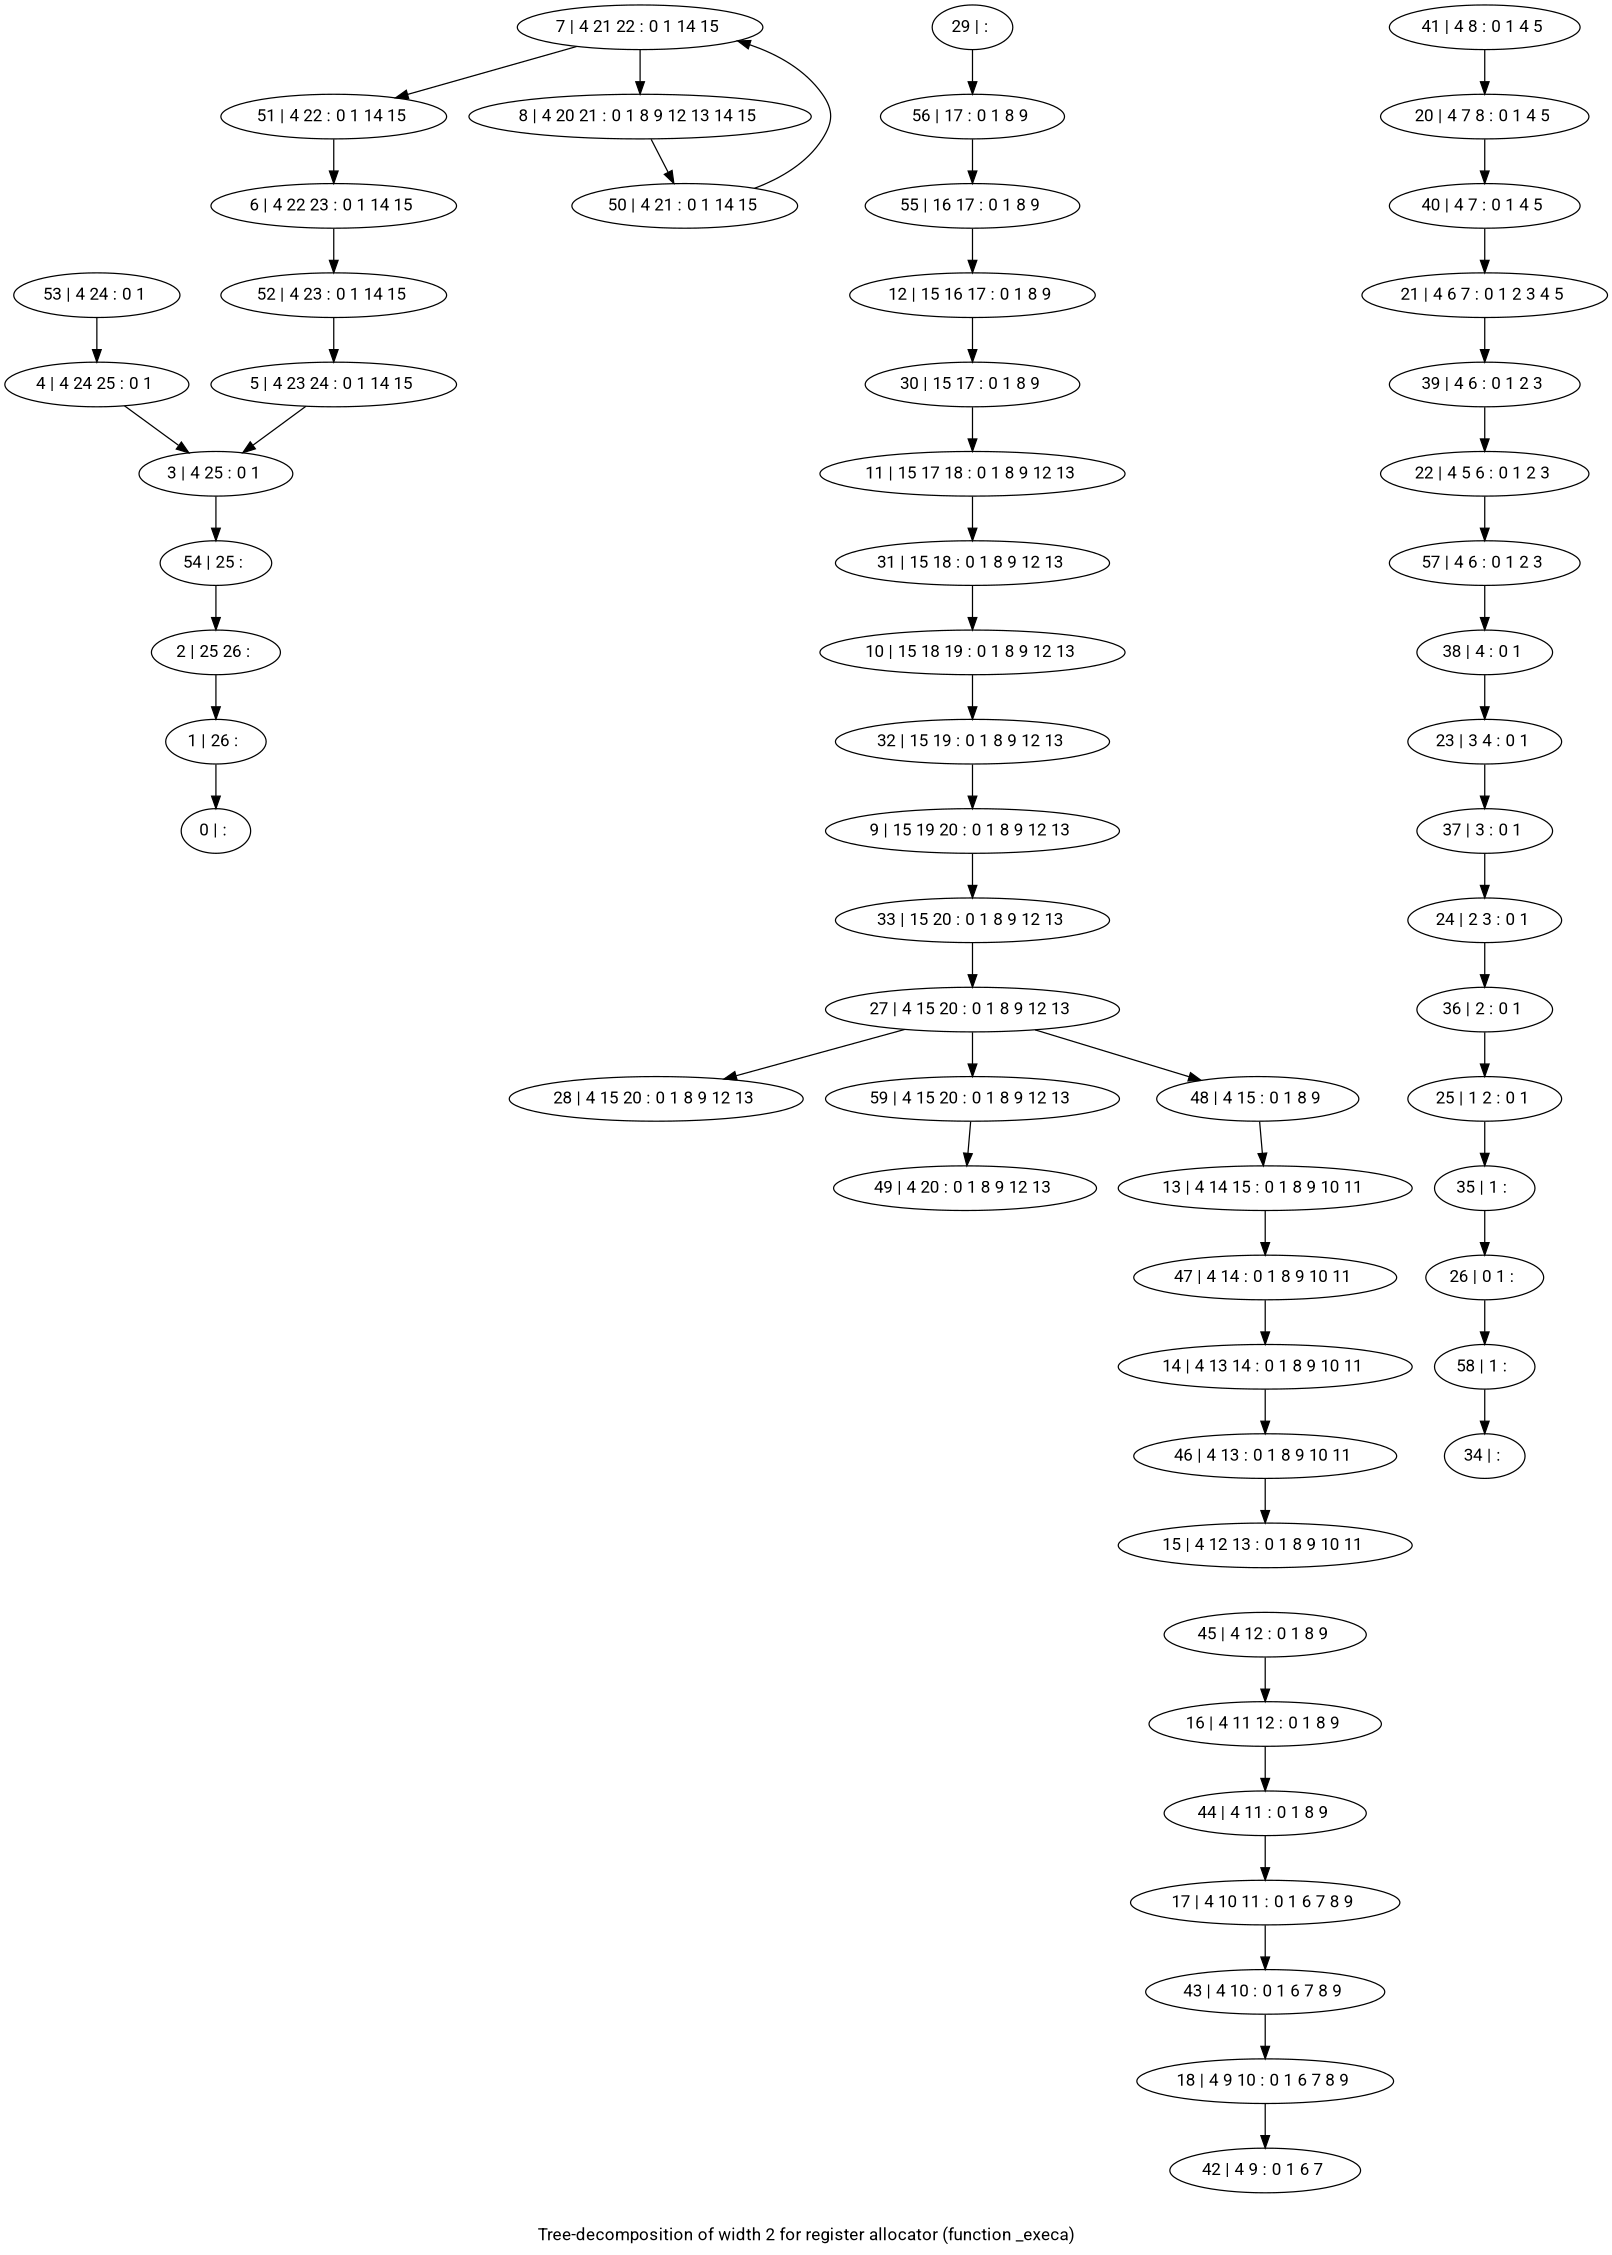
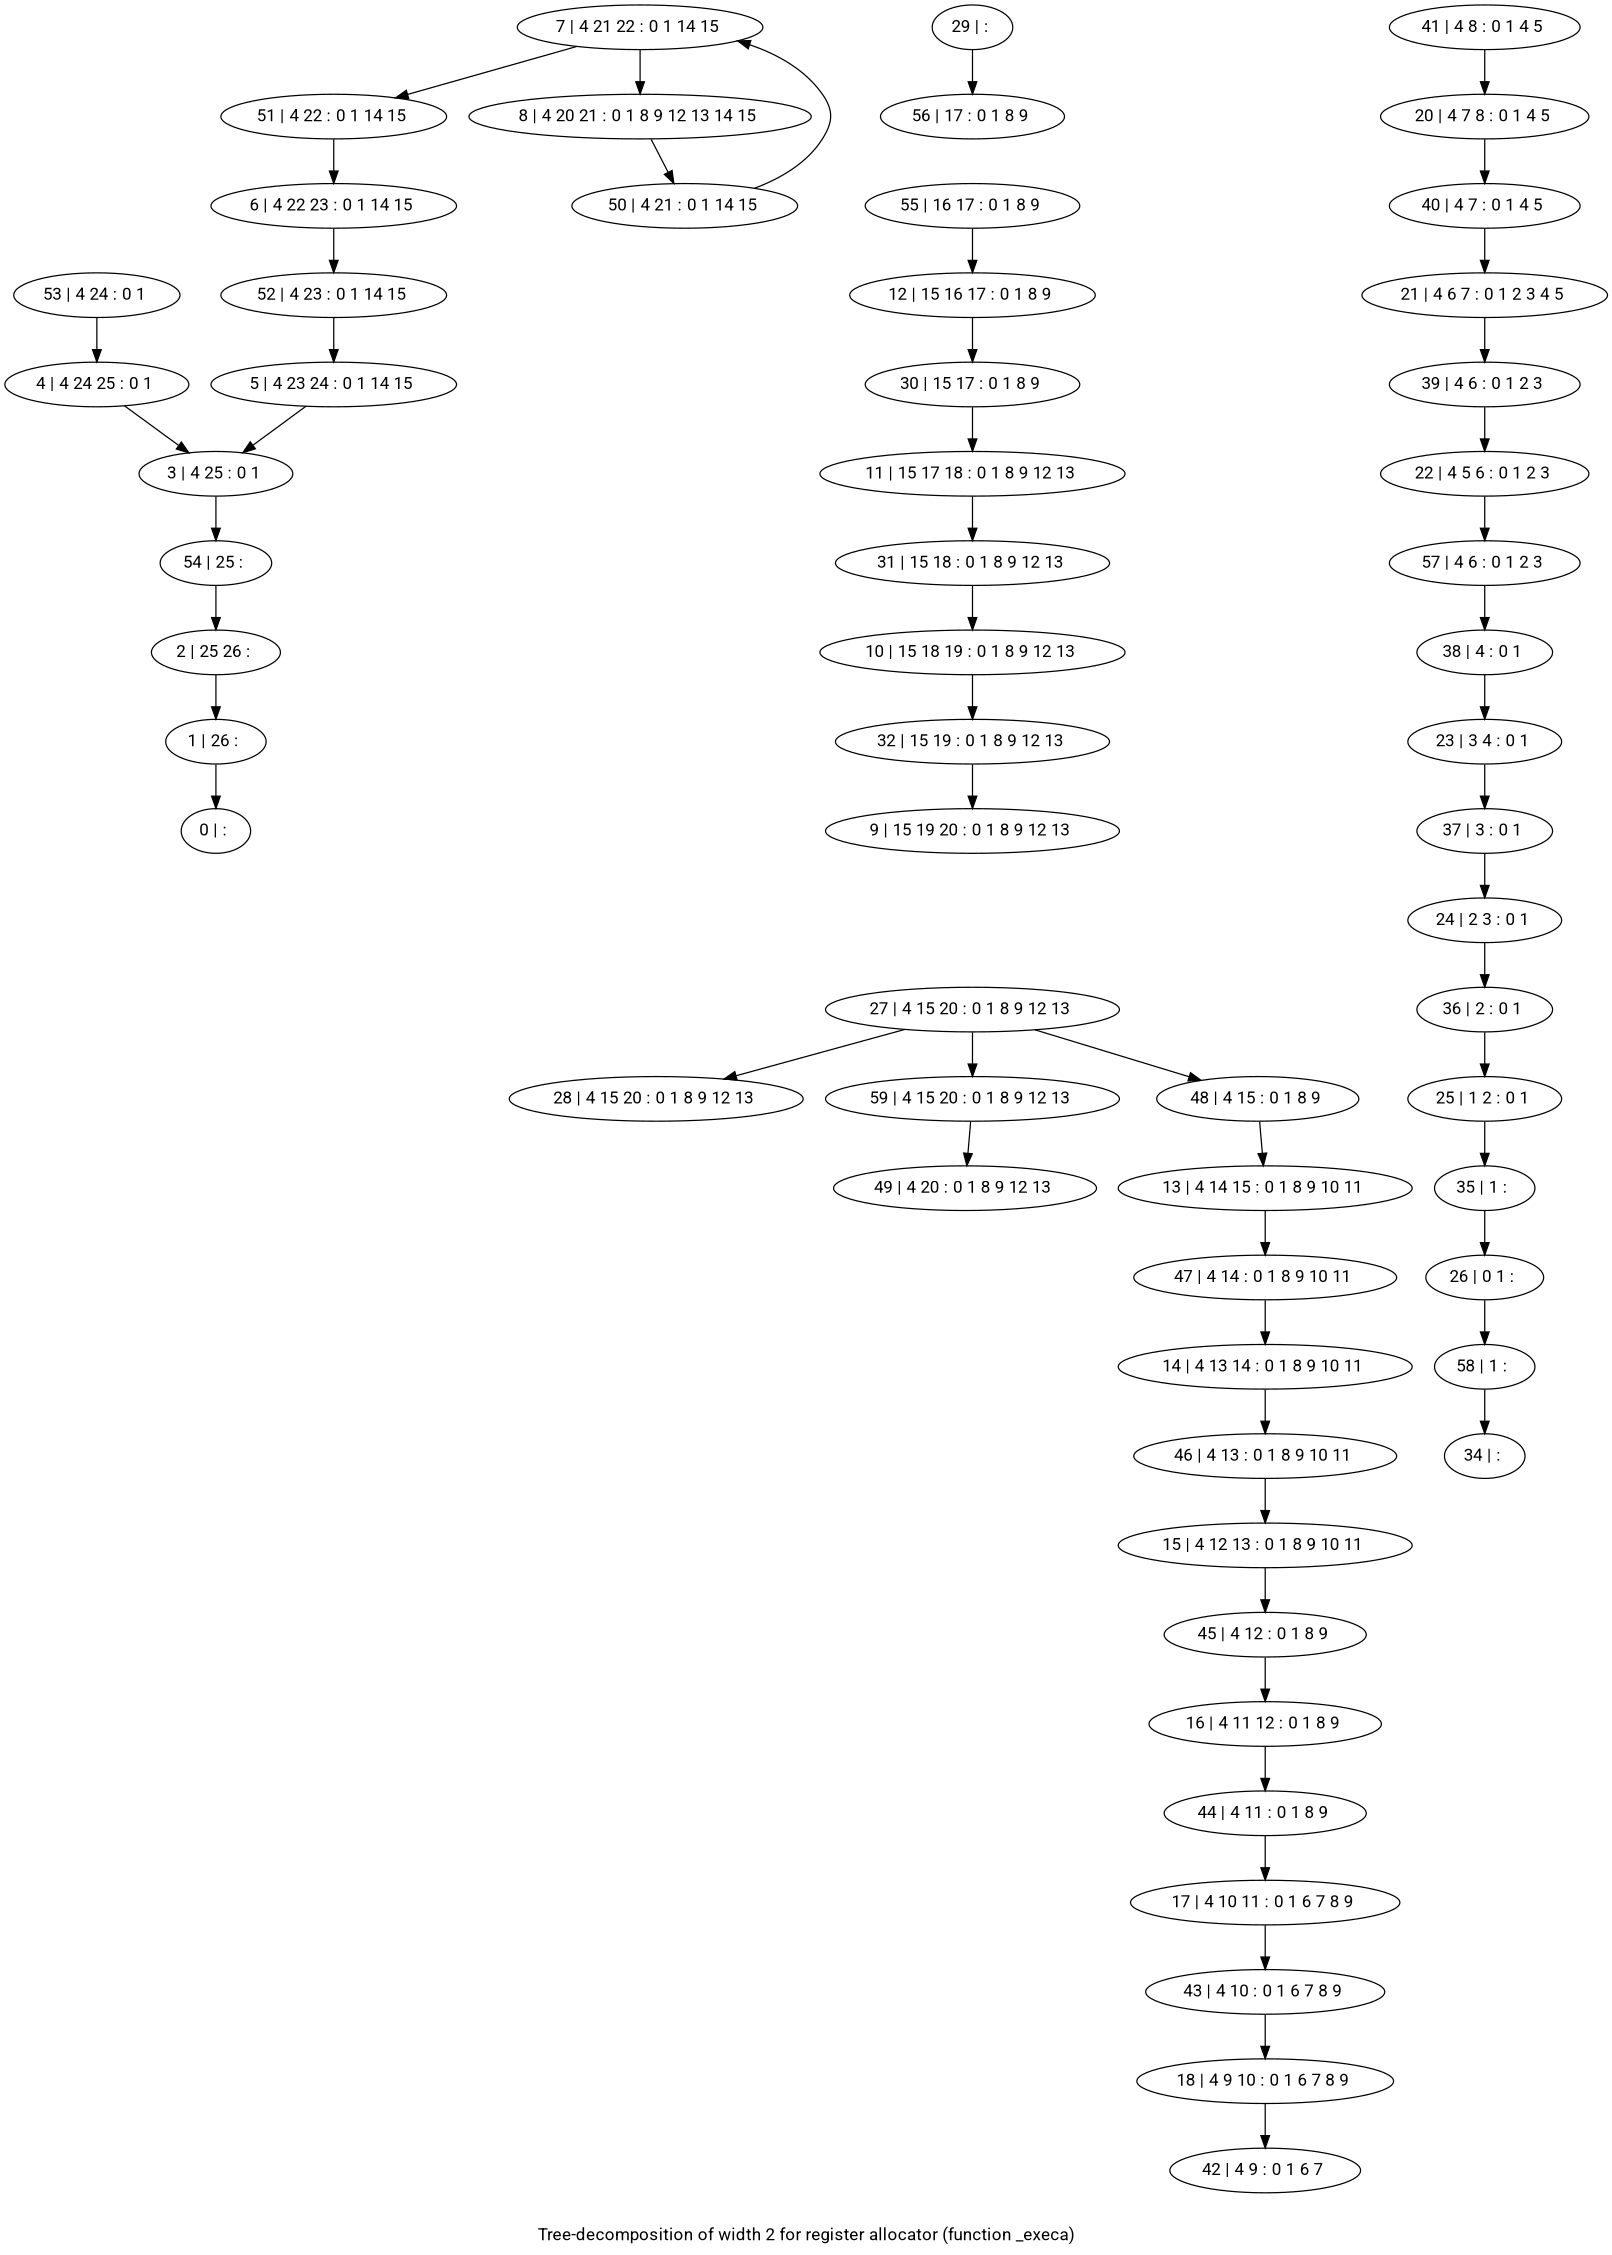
edge "56 | 17 : 0 1 8 9" -> "55 | 16 17 : 0 1 8 9": removed
node "33 | 15 20 : 0 1 8 9 12 13": removed
edge "15 | 4 12 13 : 0 1 8 9 10 11" -> "45 | 4 12 : 0 1 8 9": added
